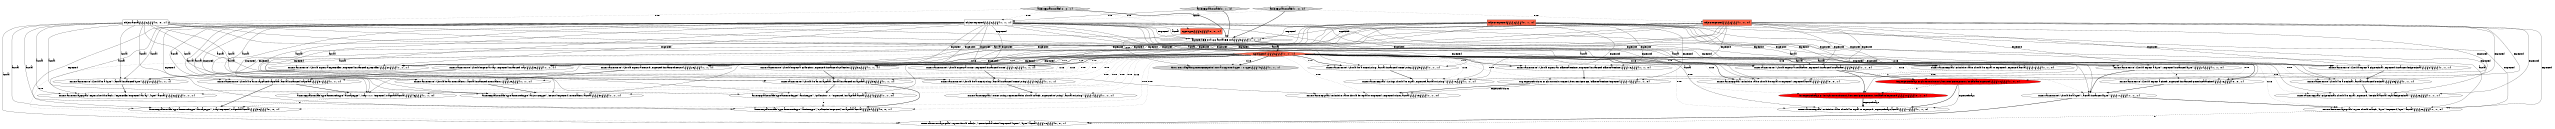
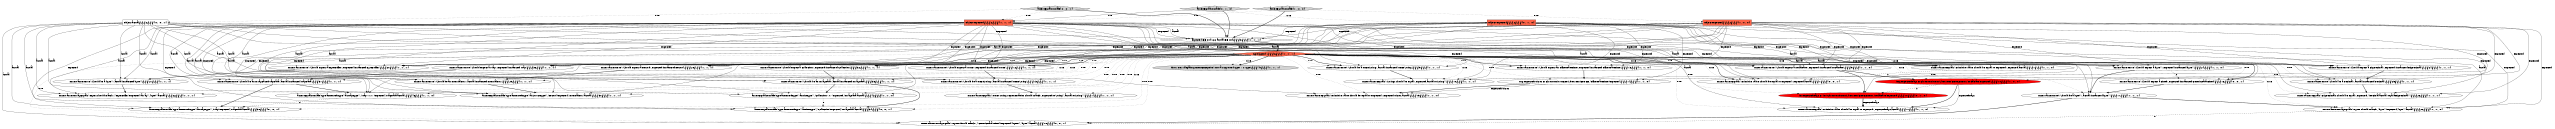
edge "assertEqualsUnsafe['1', '0', '0']" -> "Object expected@@@2@@@['1', '1', '1']": label "actual" -> "true"
edge "assertEqualsUnsafe['0', '1', '0']" -> "Object expected@@@2@@@['0', '1', '0']": added, label "true"
node "Object expected@@@2@@@['1', '1', '1']": fillcolor white -> tomato
node "Type type@@@2@@@['0', '0', '1']": removed
